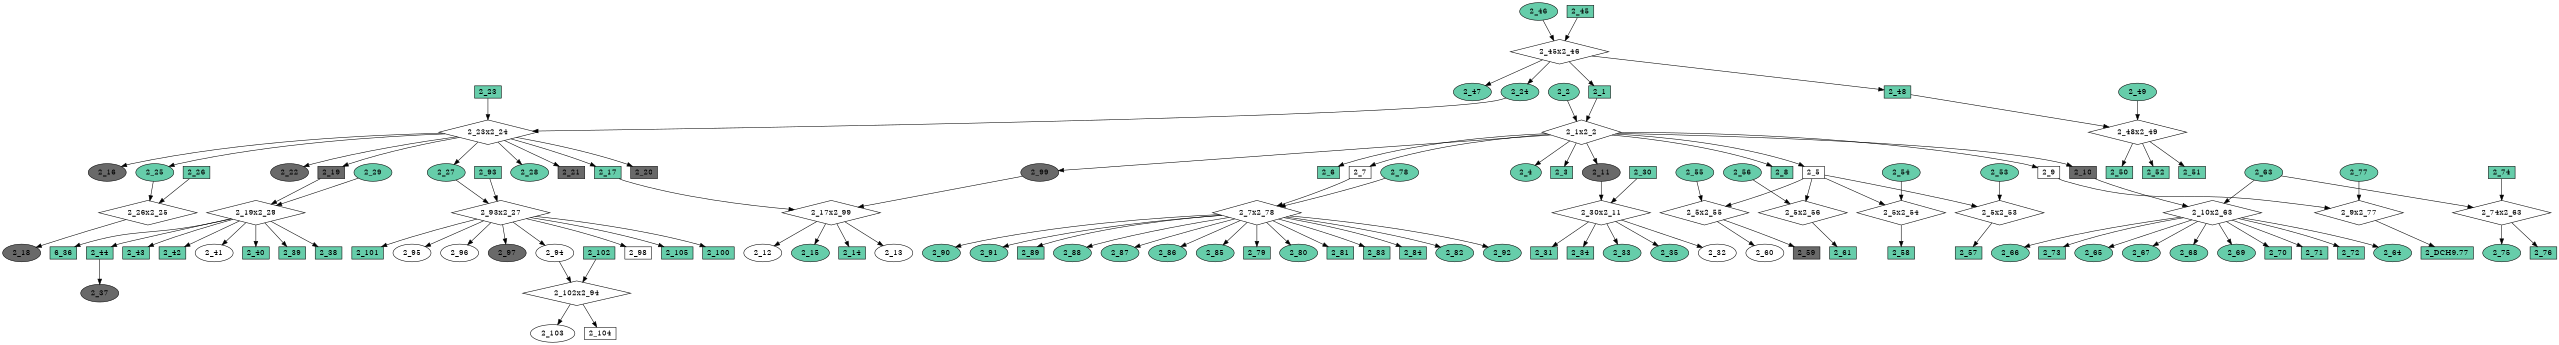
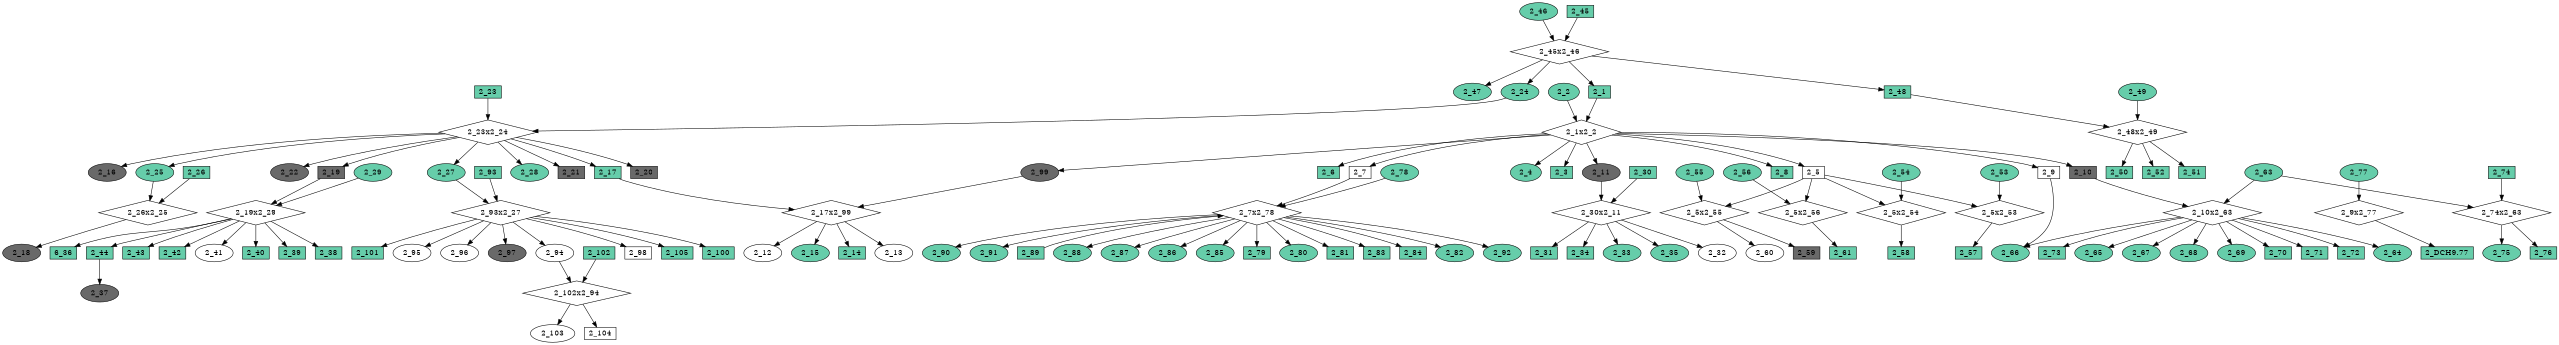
edge "2_9" -> "2_9x2_77": now "2_9" -> "2_66"
edge "2_7x2_78" -> "2_89": reversed
